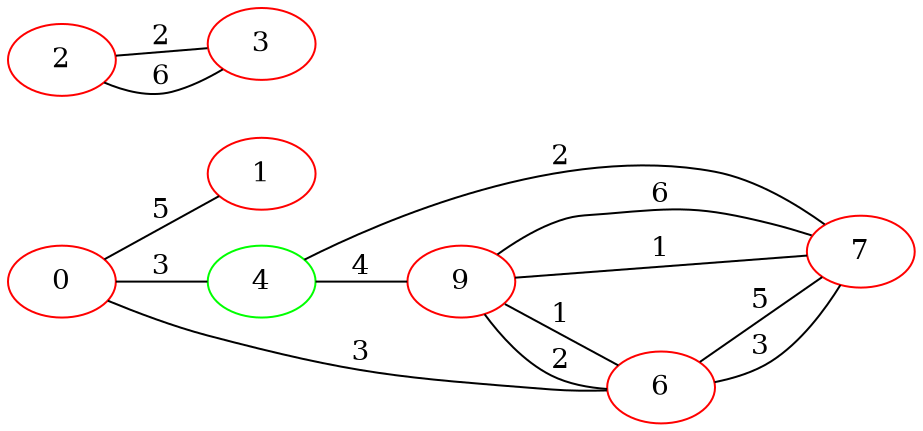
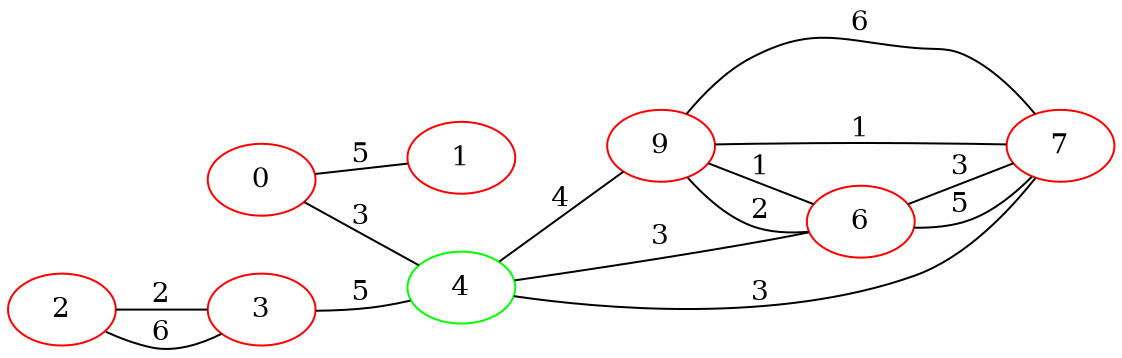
edge "7" -- "4": label "2" -> "3"
edge "4" -- "3": added, label "5"
edge "0" -- "6": now "4" -- "6"
